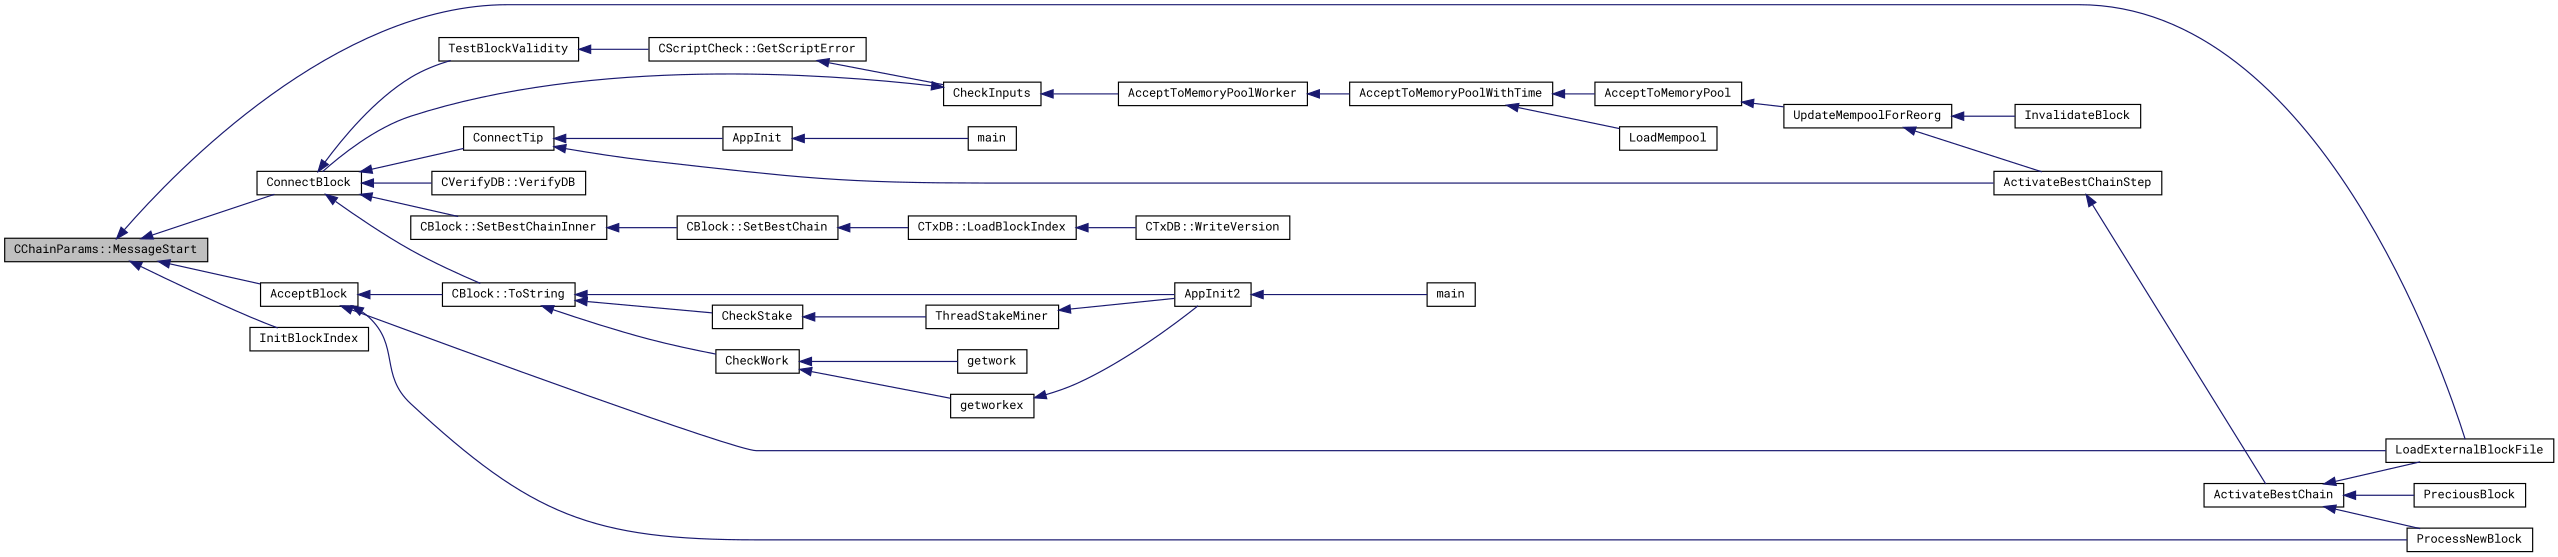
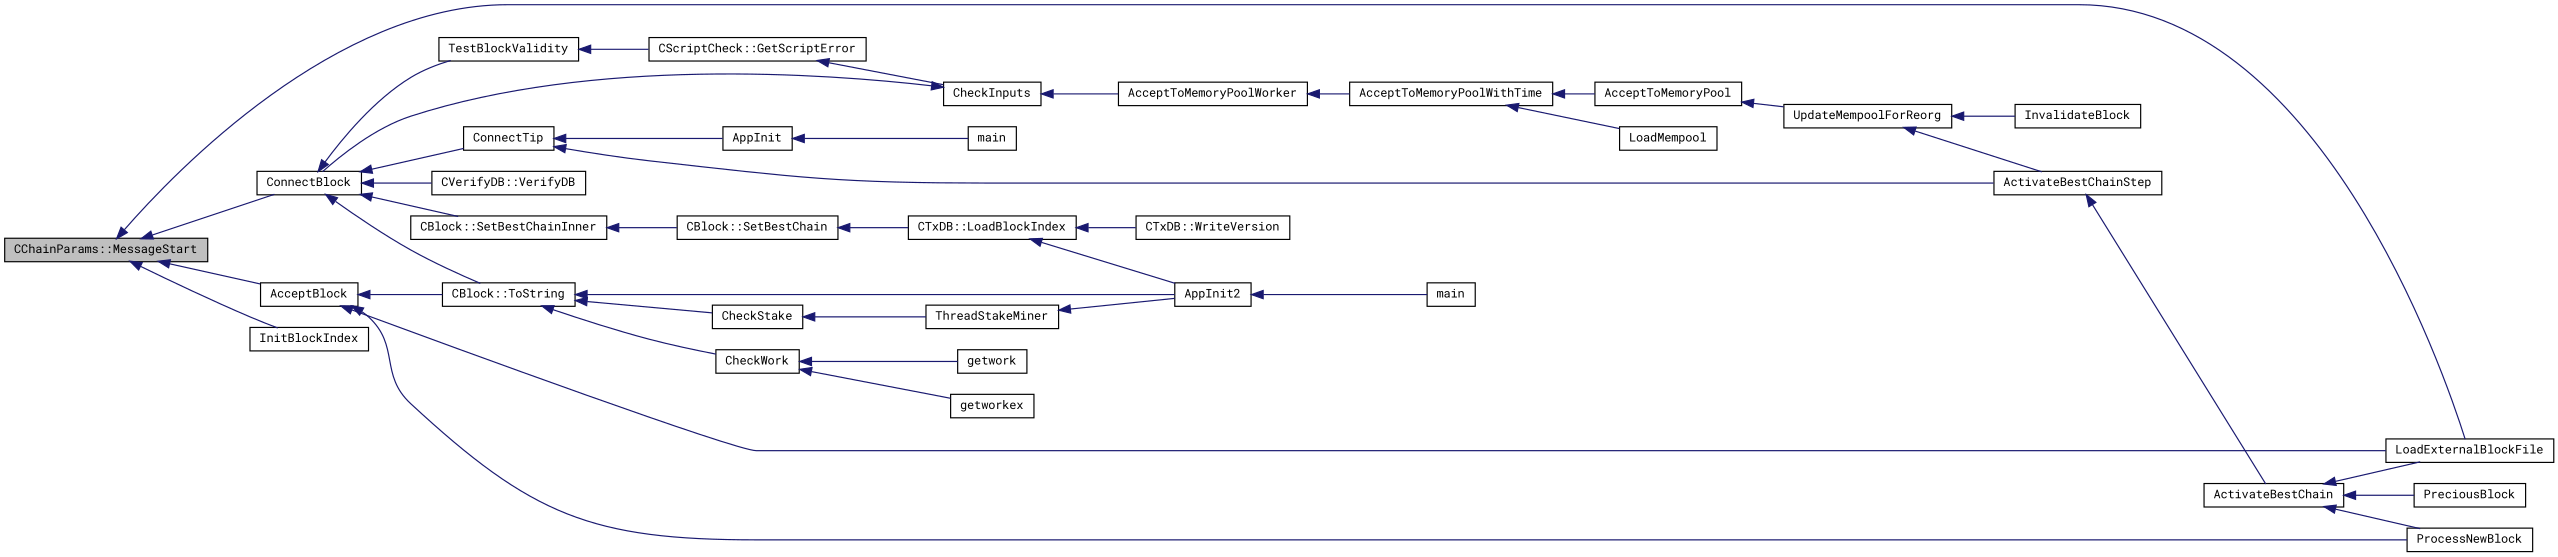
edge "AppInit2" -> "getworkex": now "AppInit2" -> "CTxDB::LoadBlockIndex"
